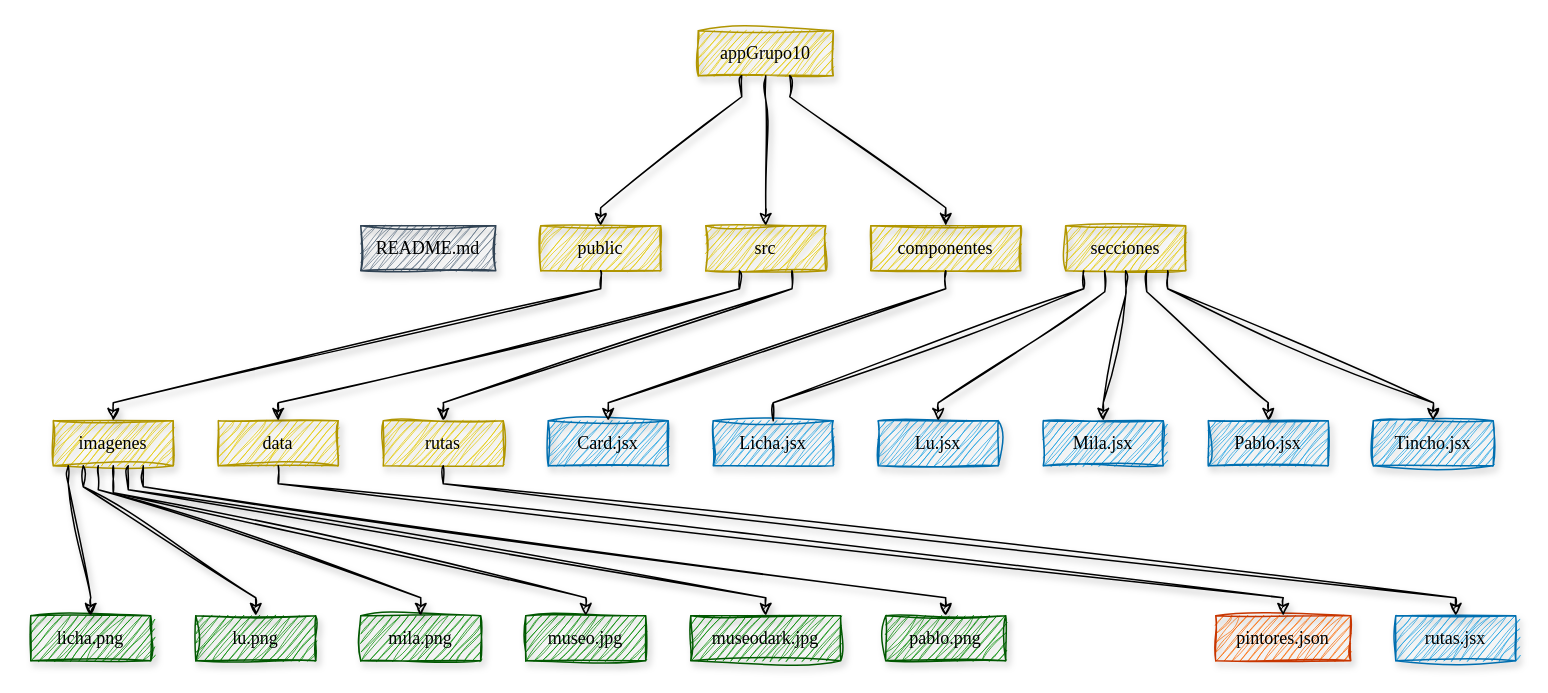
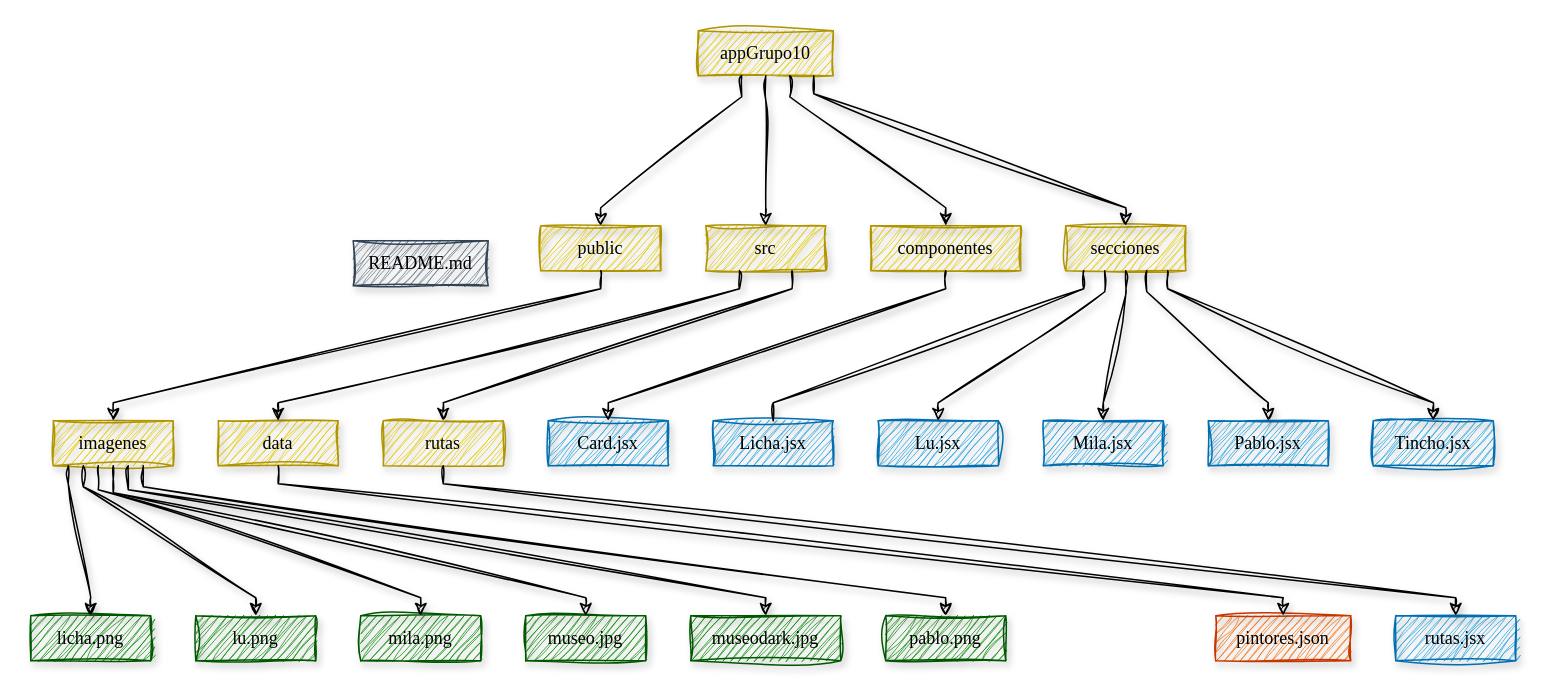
edge "appGrupo10" -> "secciones": added
node "README.md": moved (428, 248) -> (421, 263)
